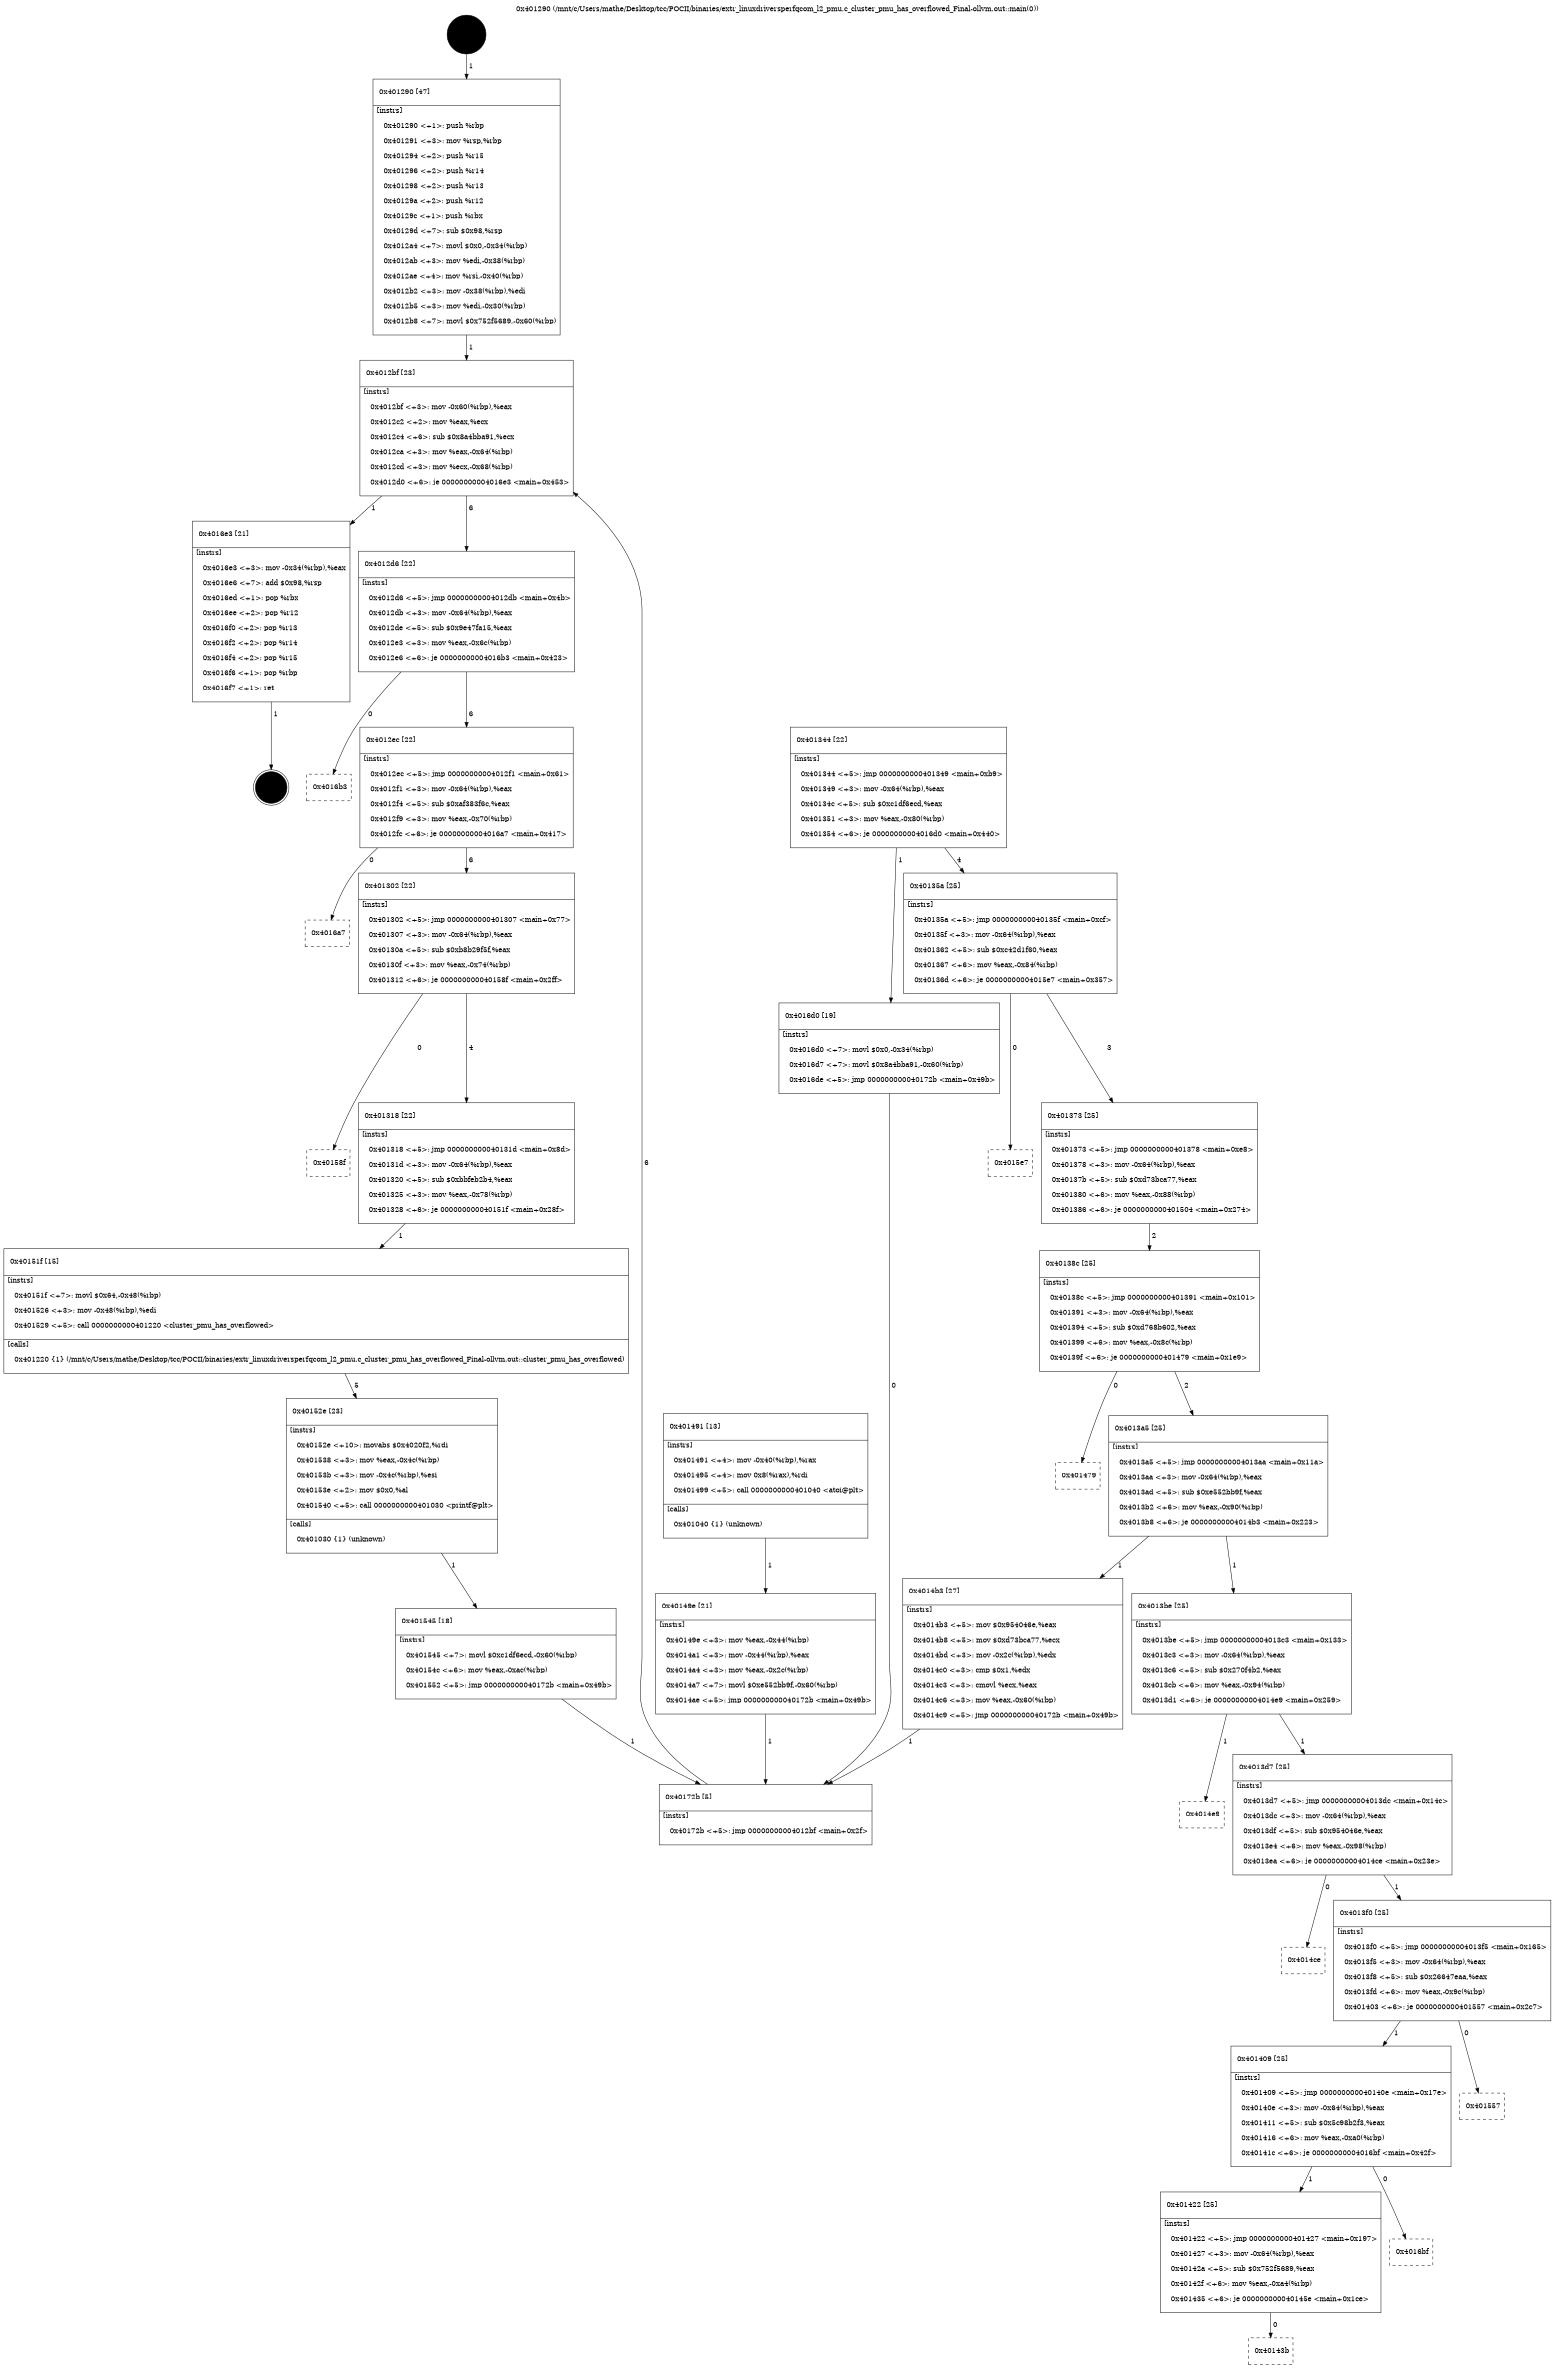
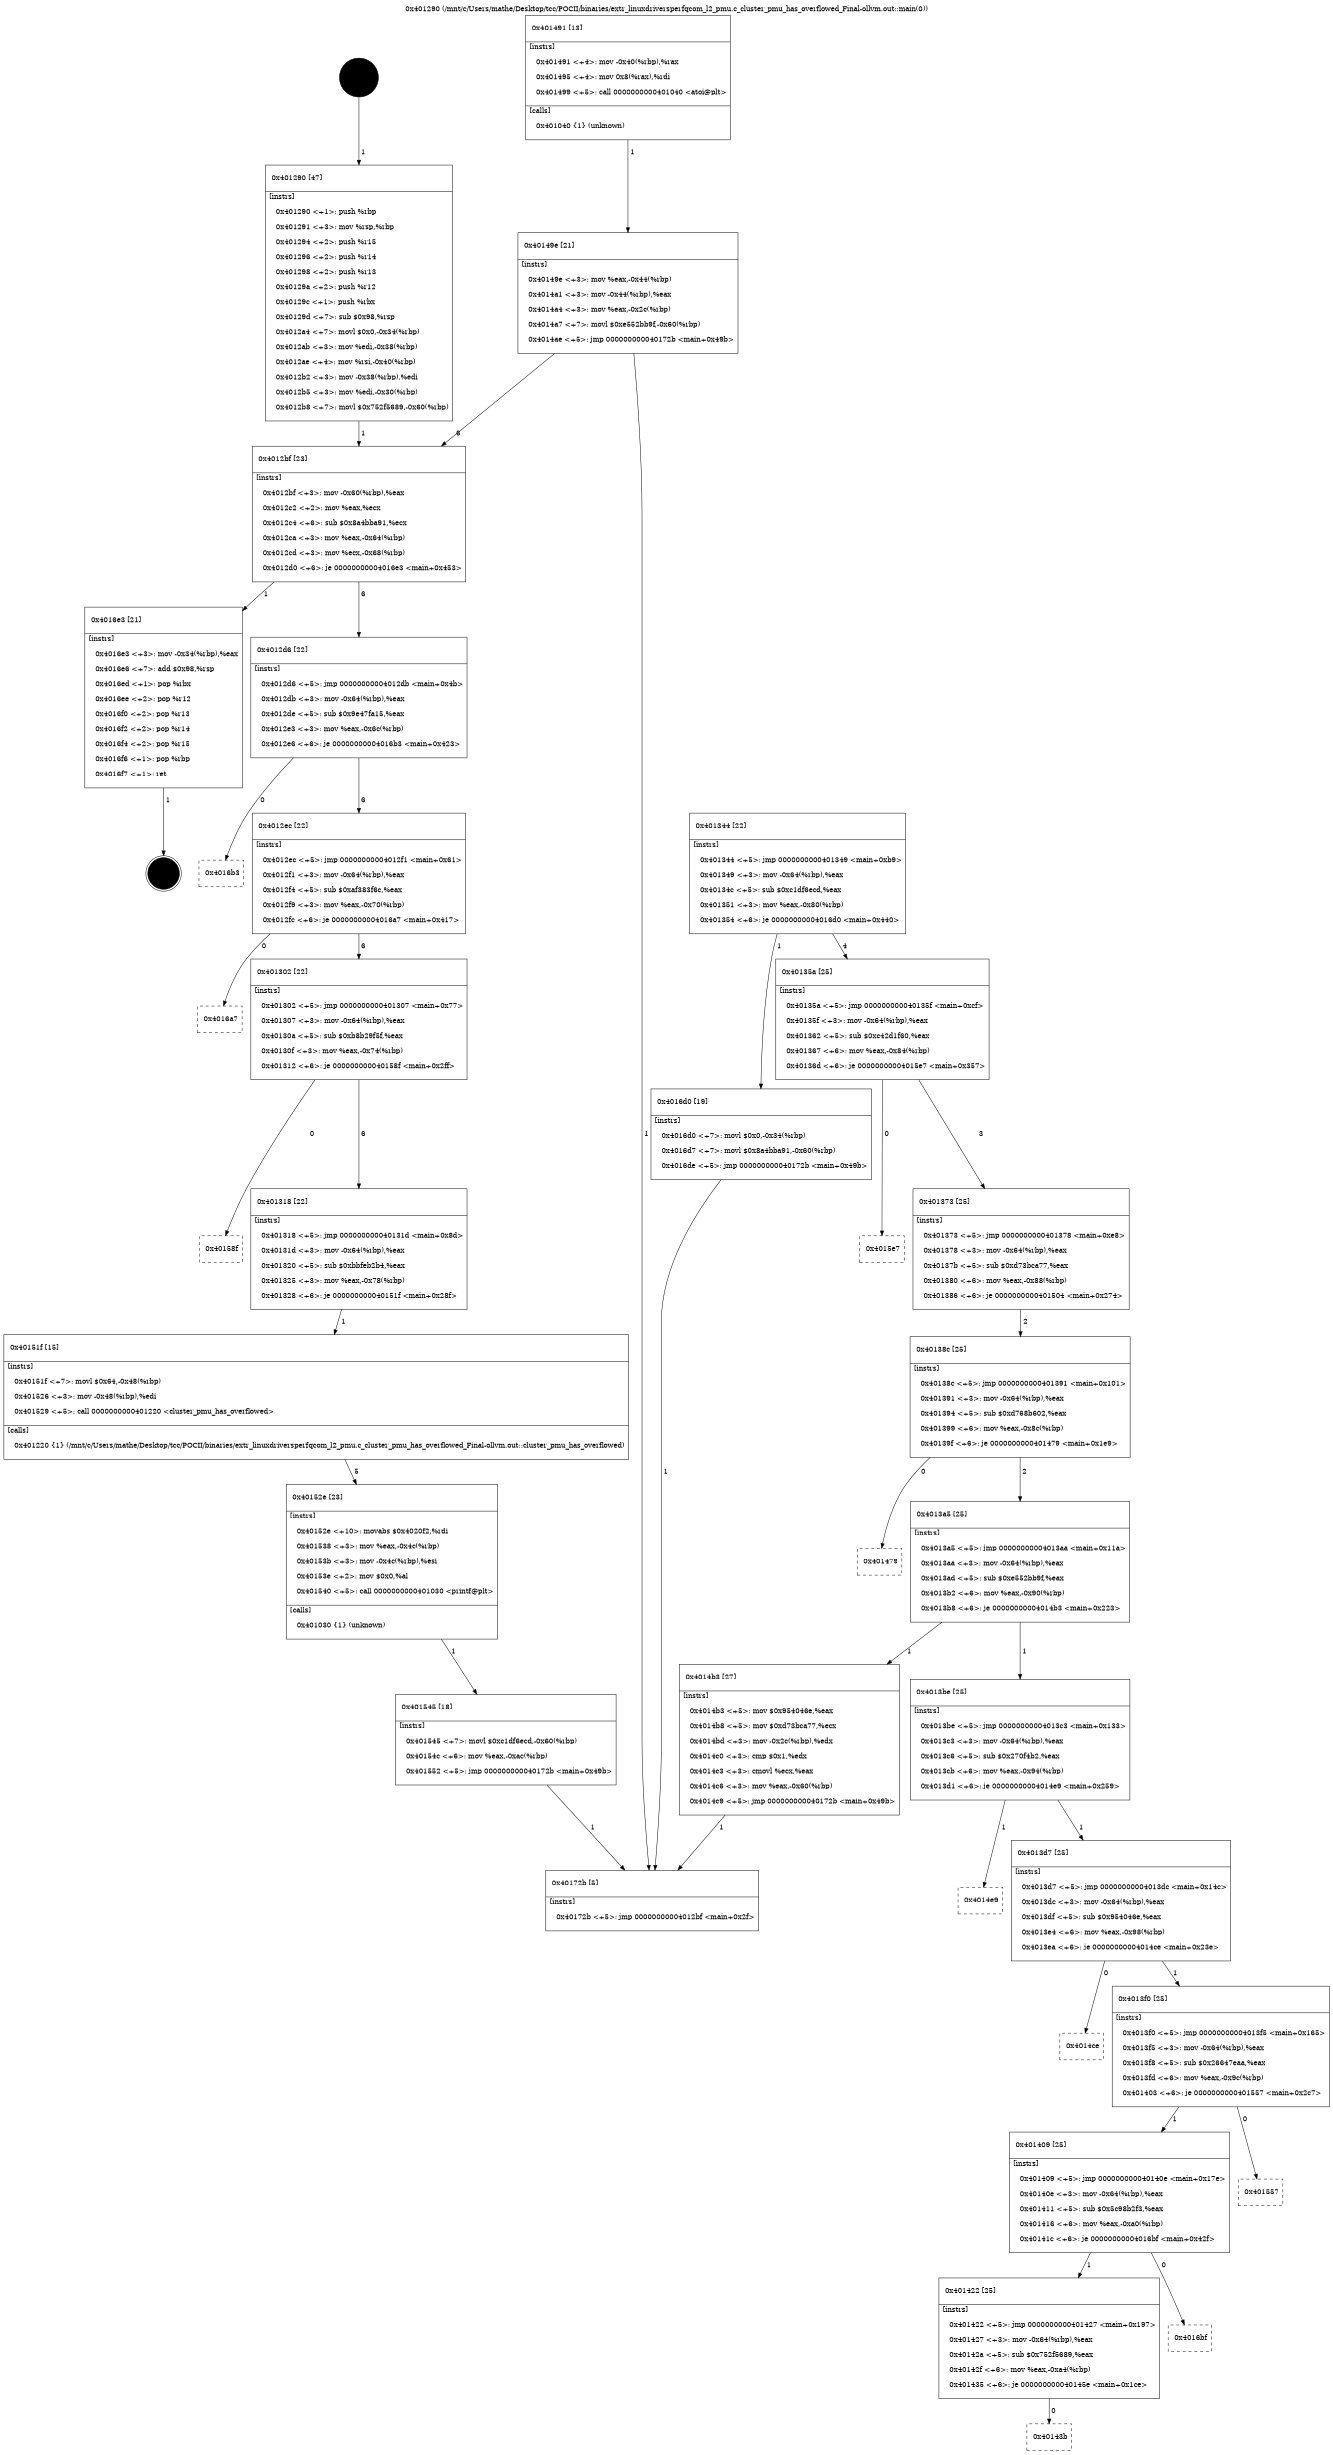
edge "0x401302 [22]" -> "0x401318 [22]": label " 4" -> " 6"
edge "0x40172b [5]" -> "0x4012bf [23]": now "0x40149e [21]" -> "0x4012bf [23]"
edge "0x4016d0 [19]" -> "0x40172b [5]": label " 0" -> " 1"
